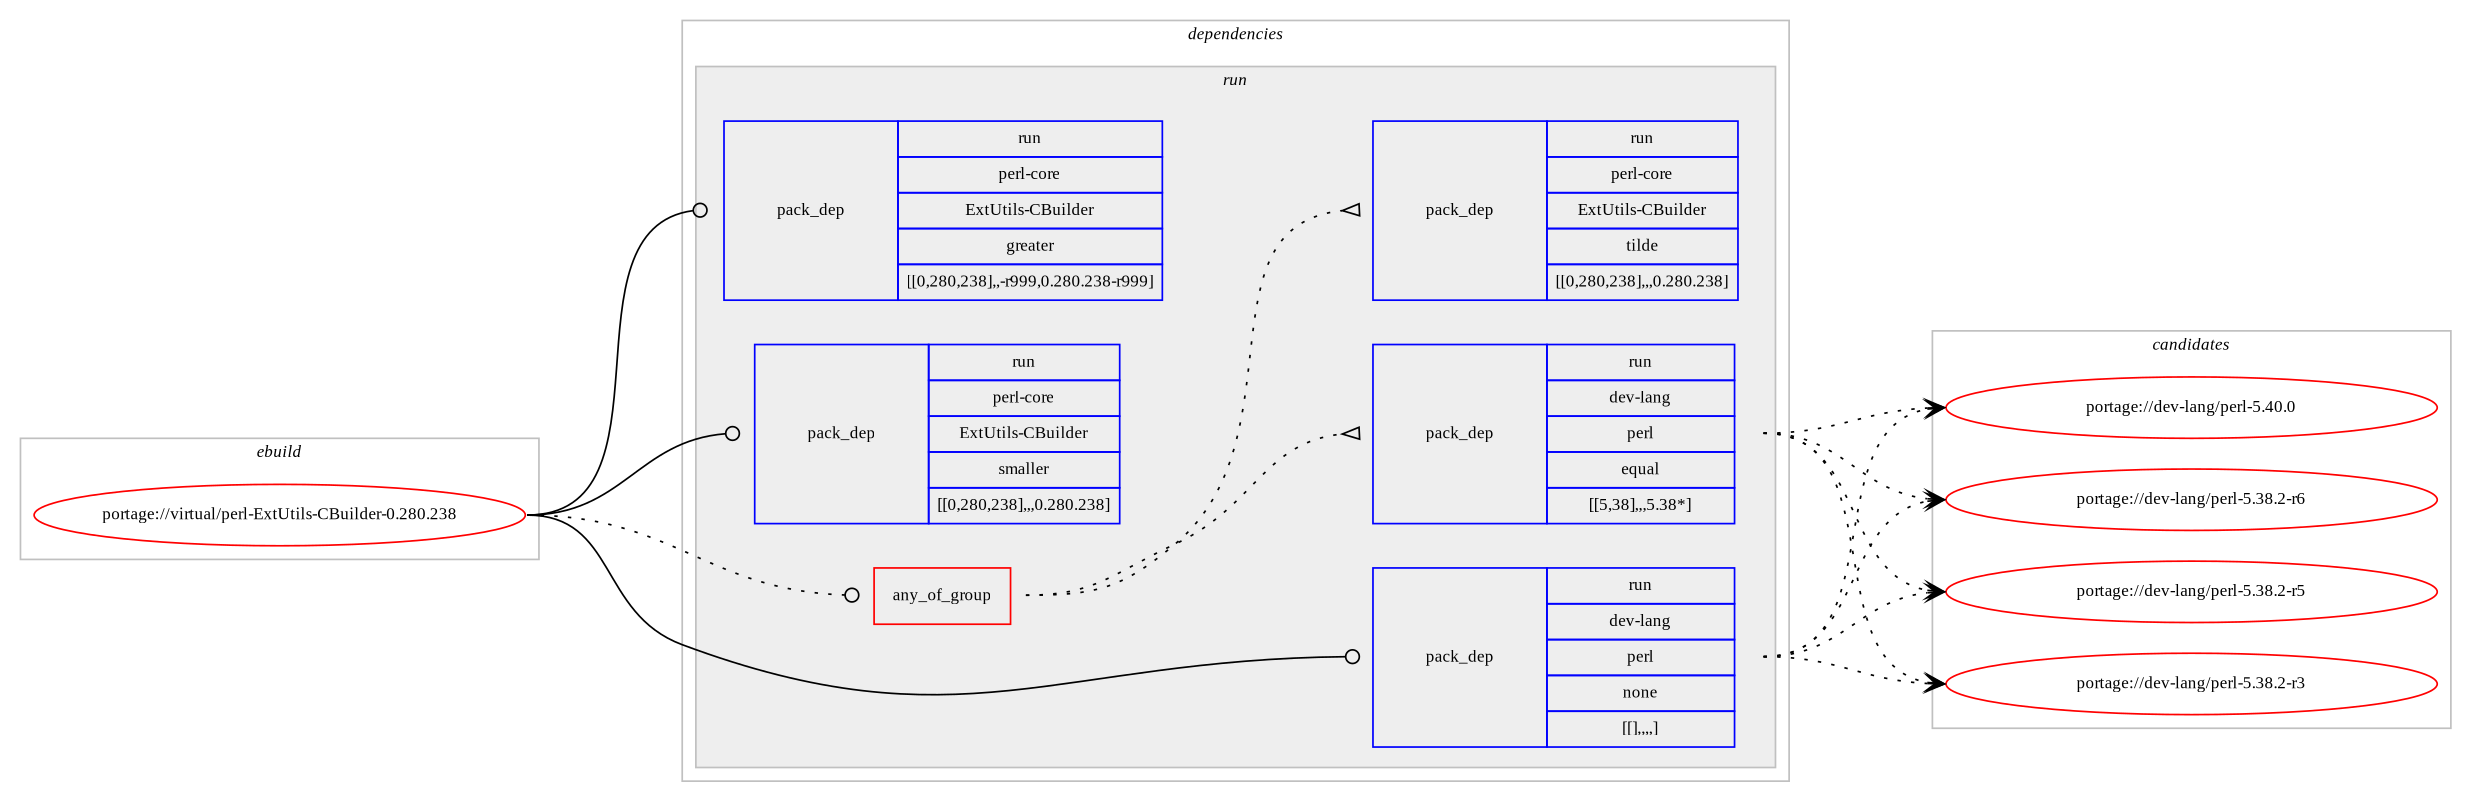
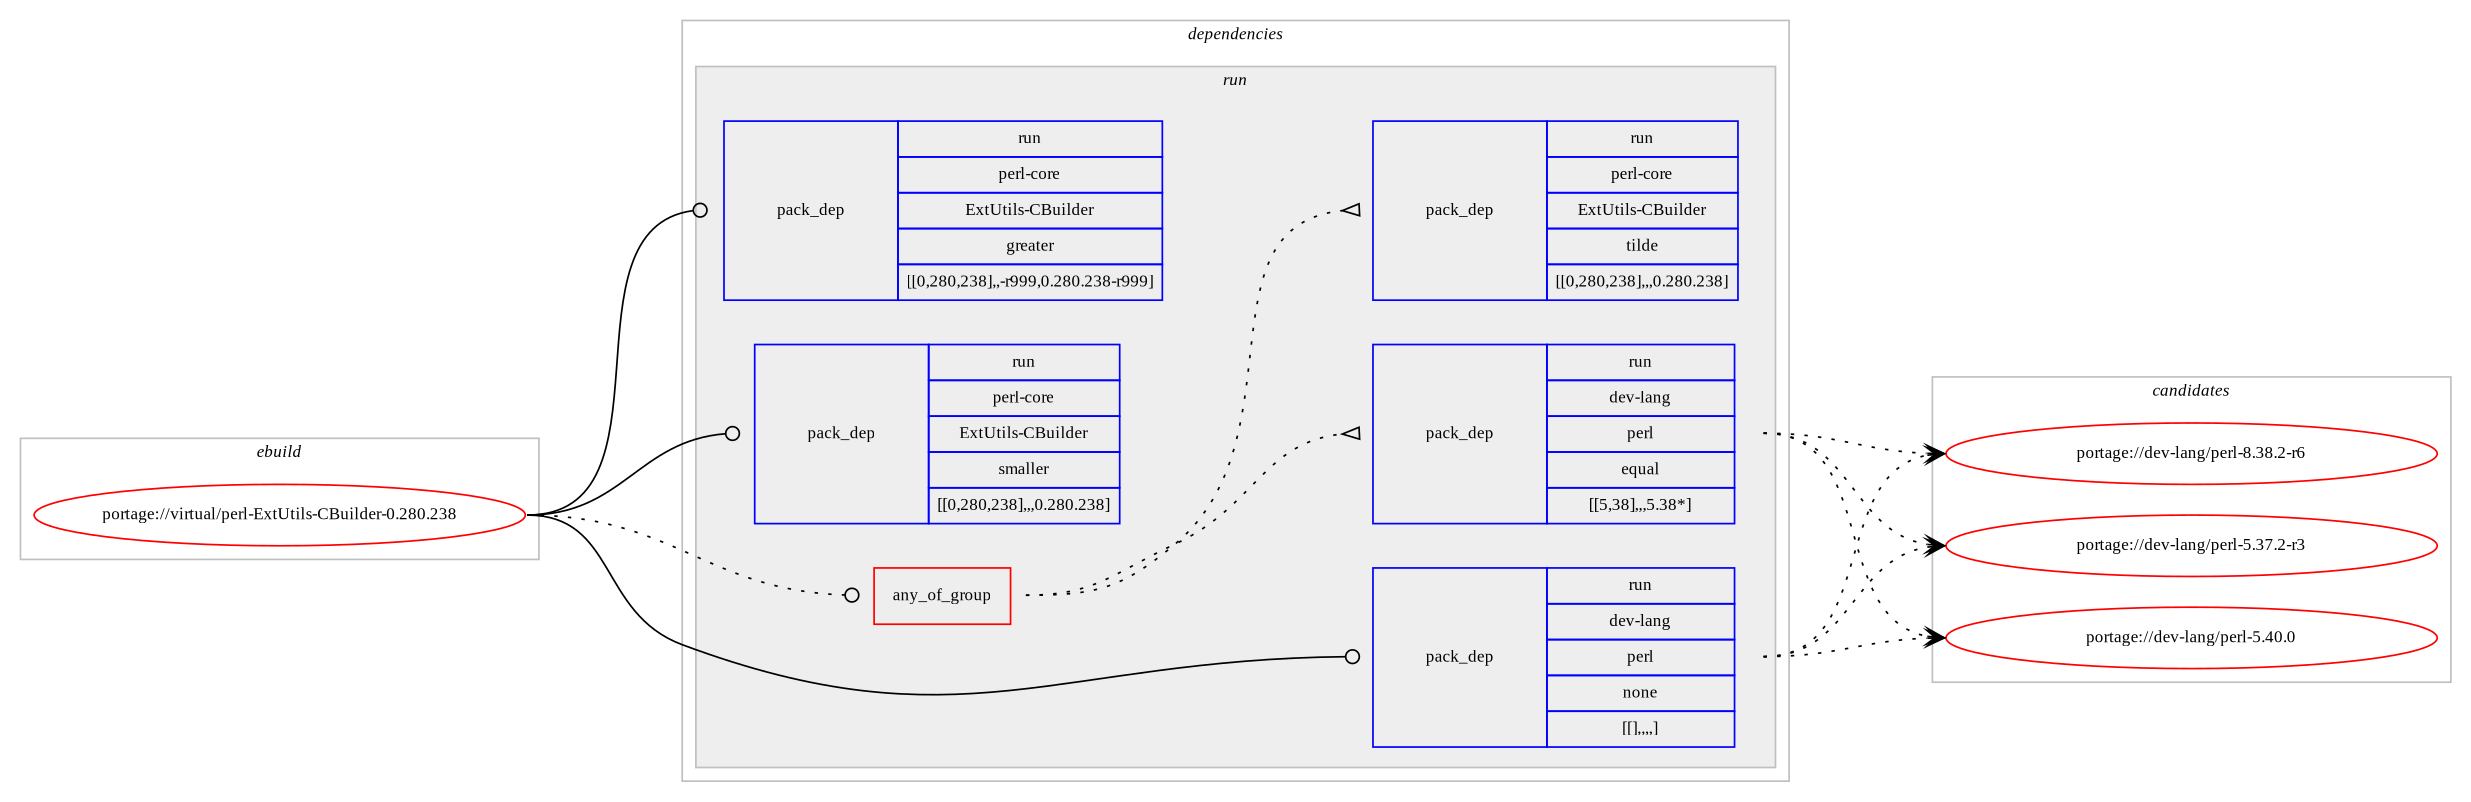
node "portage://dev-lang/perl-5.38.2-r6": label "portage://dev-lang/perl-5.38.2-r6" -> "portage://dev-lang/perl-8.38.2-r6"
node "portage://dev-lang/perl-5.38.2-r5": removed
node "portage://dev-lang/perl-5.38.2-r3": label "portage://dev-lang/perl-5.38.2-r3" -> "portage://dev-lang/perl-5.37.2-r3"
